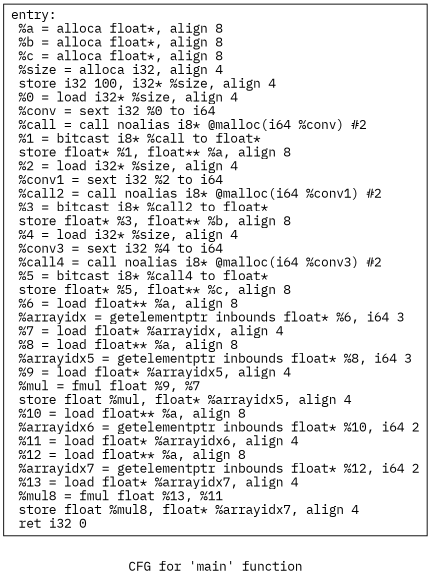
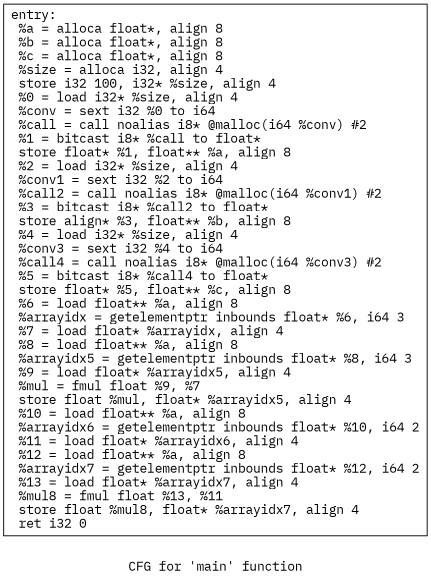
node "entry:": text "store float* %3, float** %b, align 8" -> "store align* %3, float** %b, align 8"
